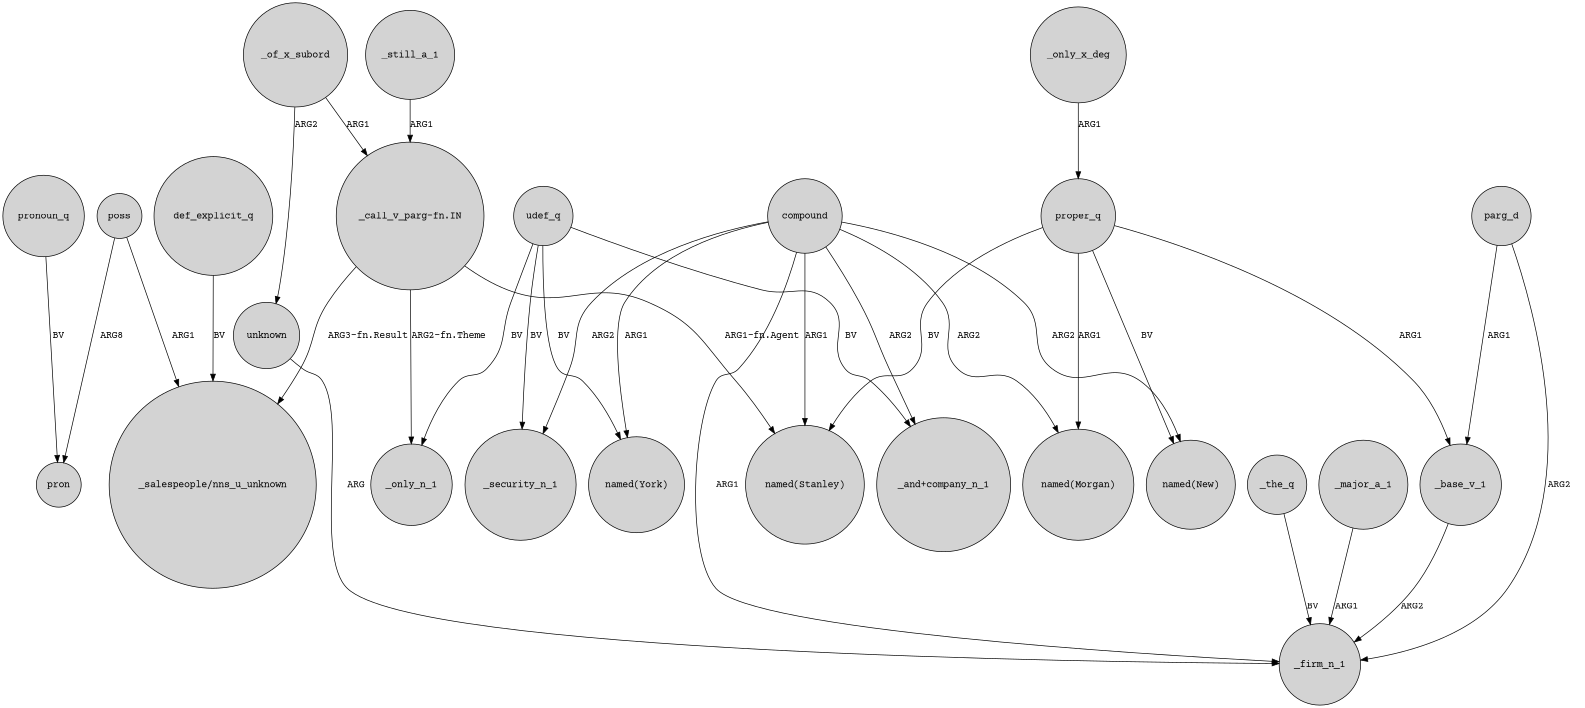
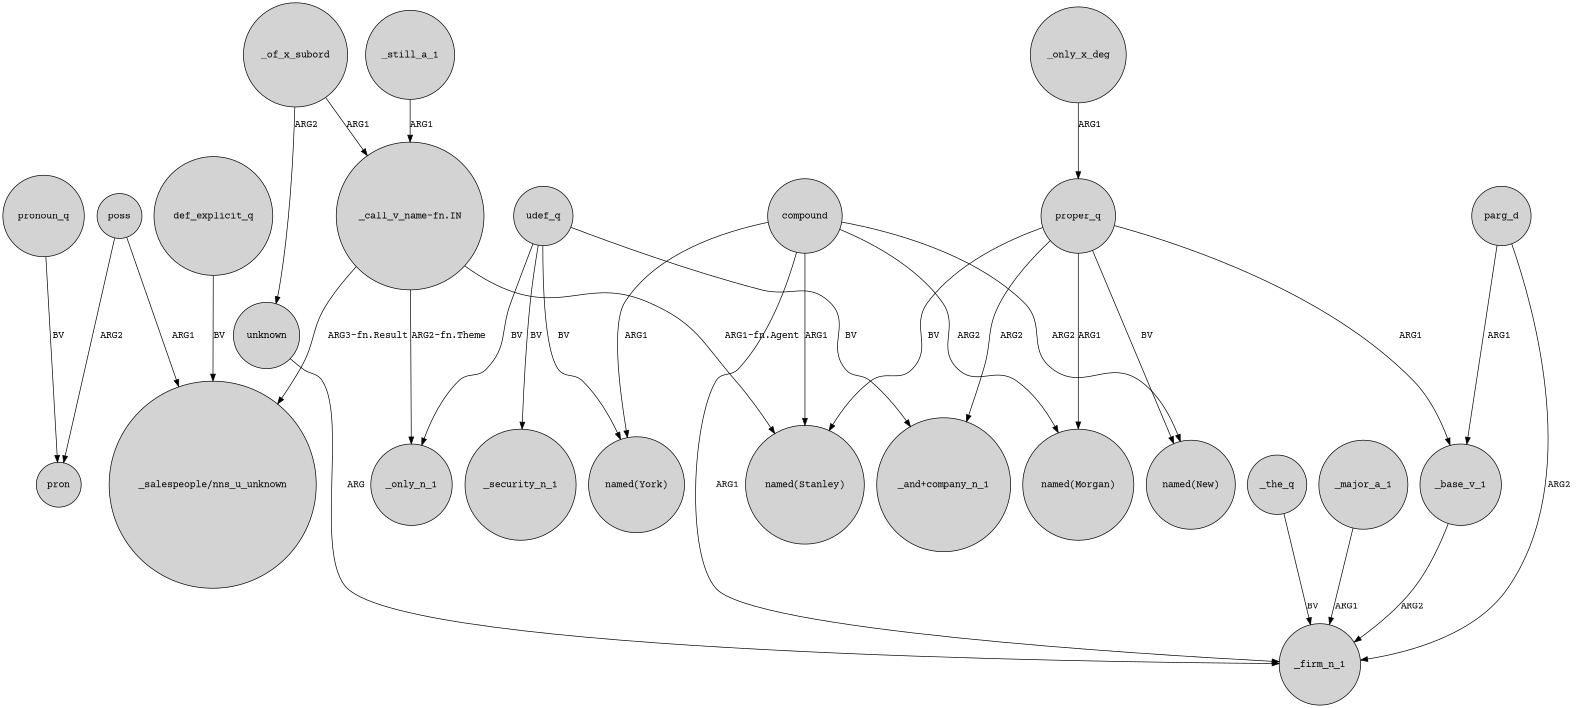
node "_call_v_parg-fn.IN": label "_call_v_parg-fn.IN" -> "_call_v_name-fn.IN"
edge "compound" -> "_security_n_1": removed, label "ARG2"
edge "compound" -> "_and+company_n_1": now "proper_q" -> "_and+company_n_1"
edge "poss" -> "pron": label "ARG8" -> "ARG2"
